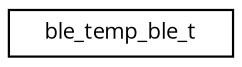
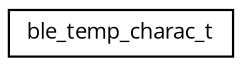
node "ble_temp_ble_t": label "ble_temp_ble_t" -> "ble_temp_charac_t"
